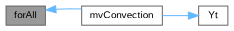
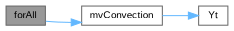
edge "mvConvection" -> "forAll": reversed
